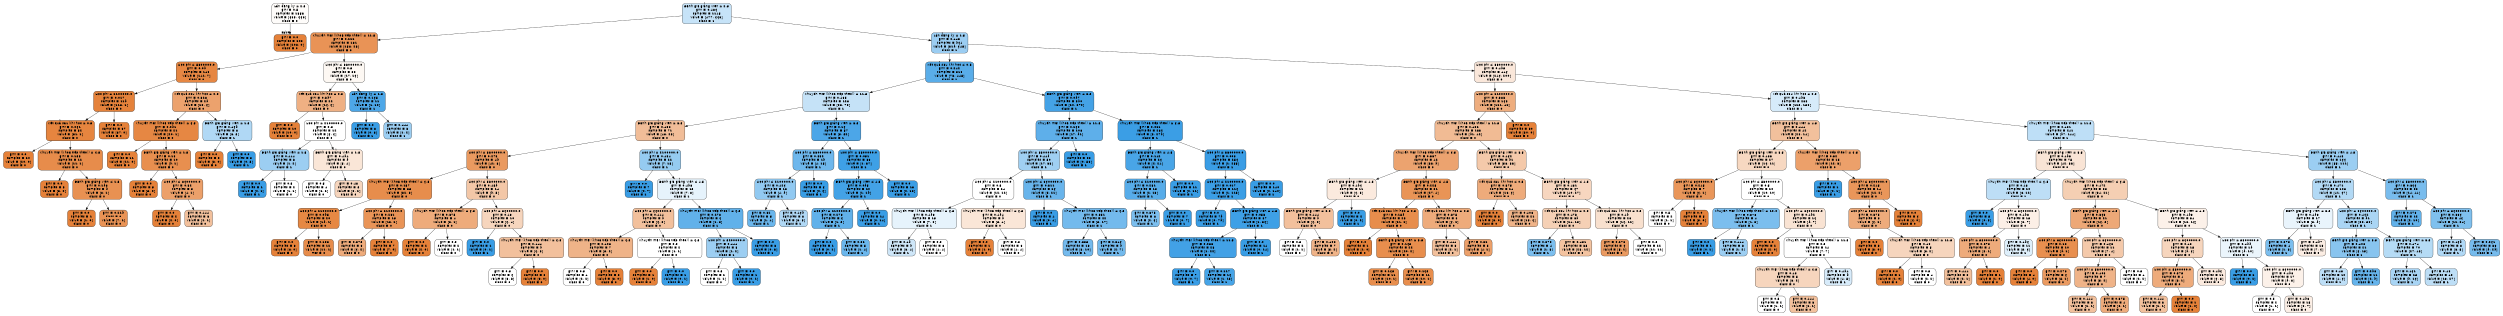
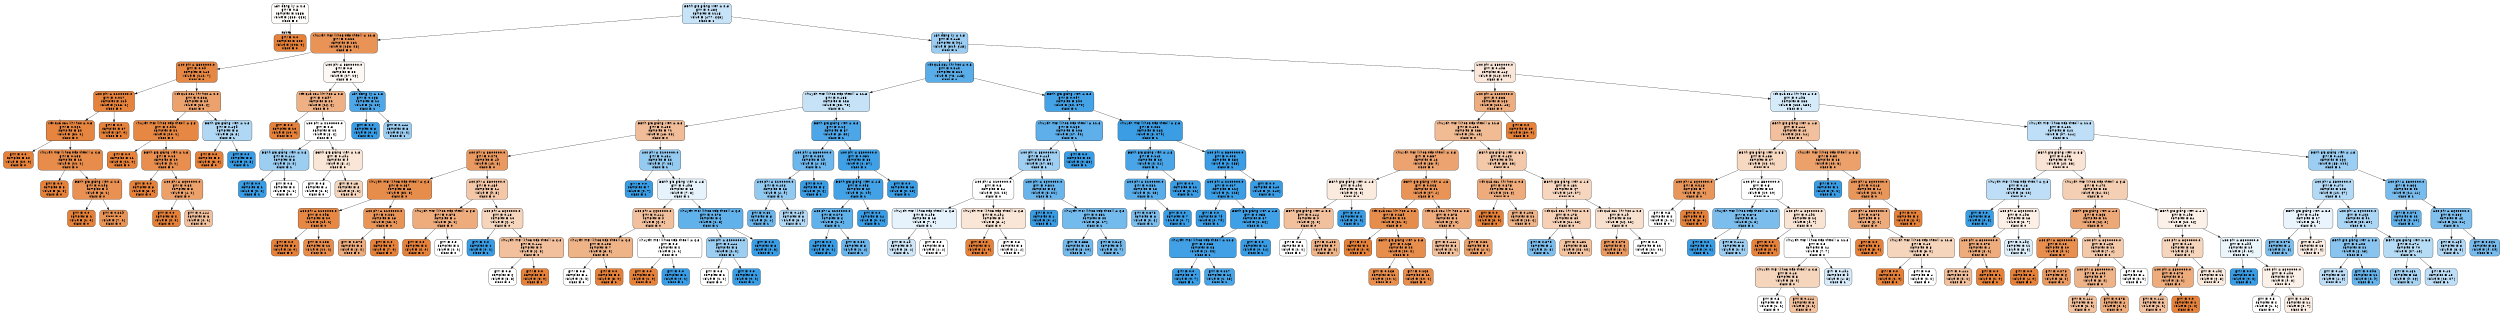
node "gini = 0.153": text "mãi = 0" -> "class = 0"
node "gini = 0.498": text "samples = 15" -> "samples = 14"
